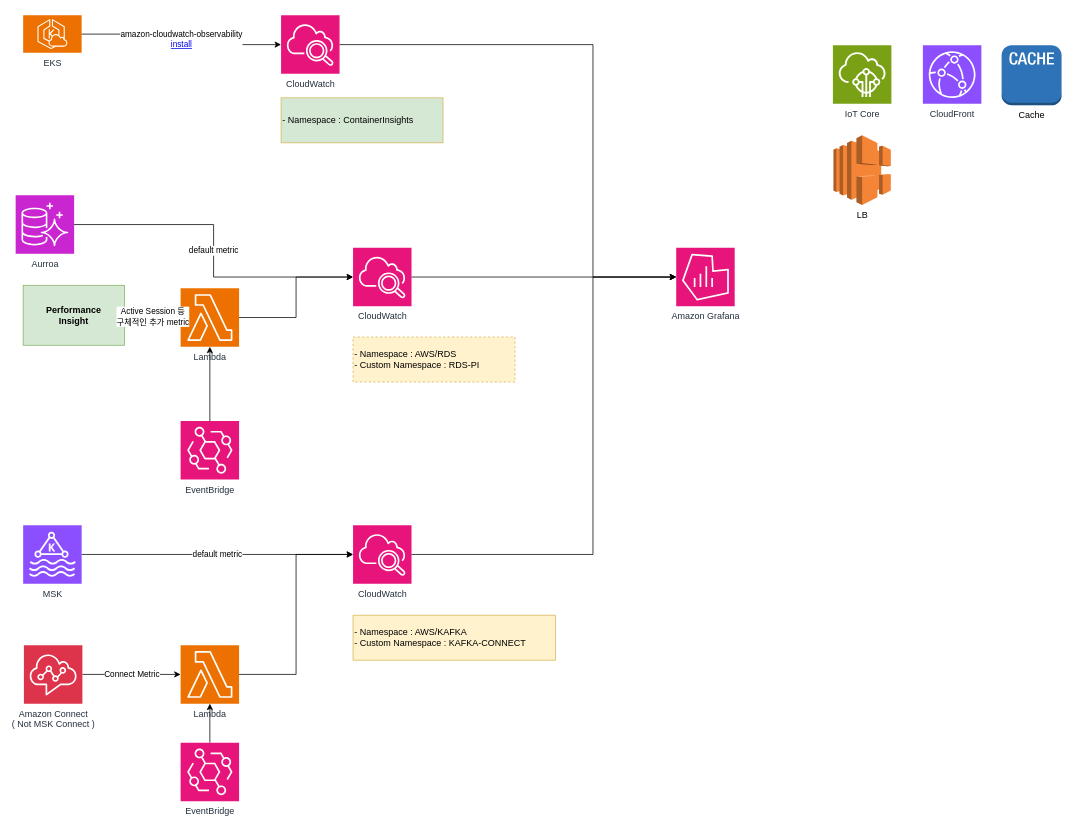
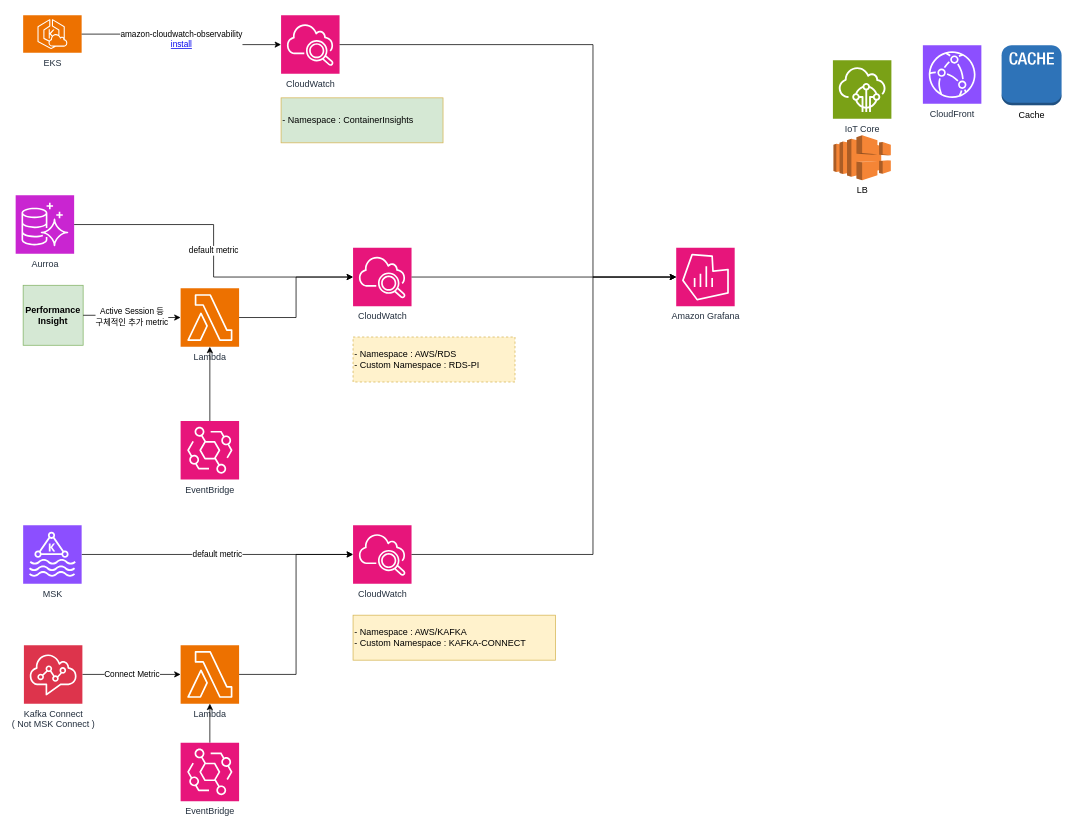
node "IoT Core": moved (862, 75) -> (862, 90)
node "LB": size 57x70 -> 57x45
node "Performance Insight": size 101x60 -> 60x60
node "Amazon Connect ( Not MSK Connect )": label "Amazon Connect ( Not MSK Connect )" -> "Kafka Connect ( Not MSK Connect )"
